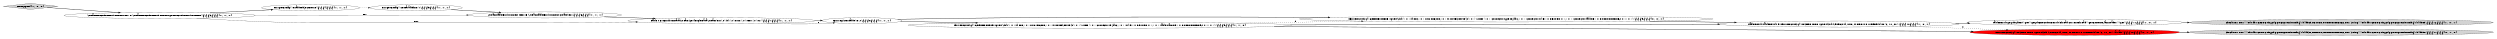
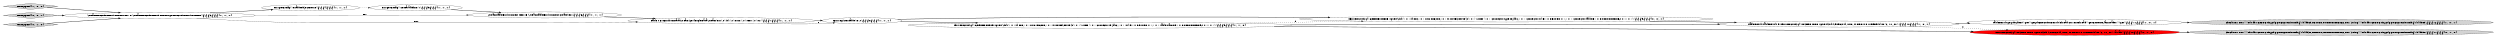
node "testAppend['0', '0', '1']": added
node "testAppend['0', '1', '0']": added
